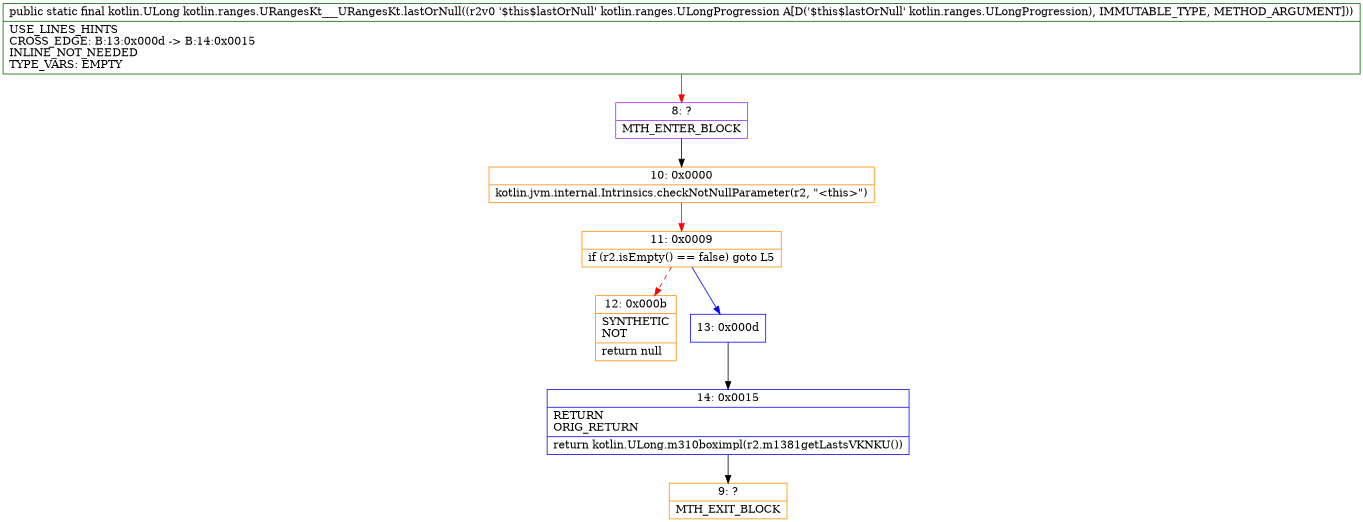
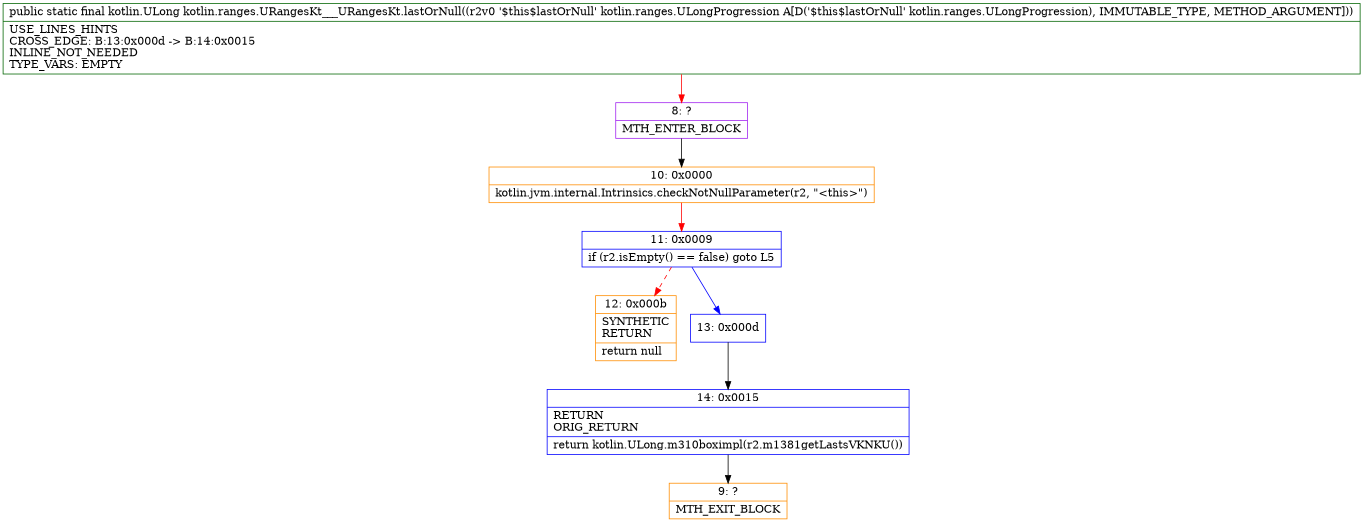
node "11: 0x0009": color darkorange -> blue
node "12: 0x000b": text "NOT" -> "RETURN"
